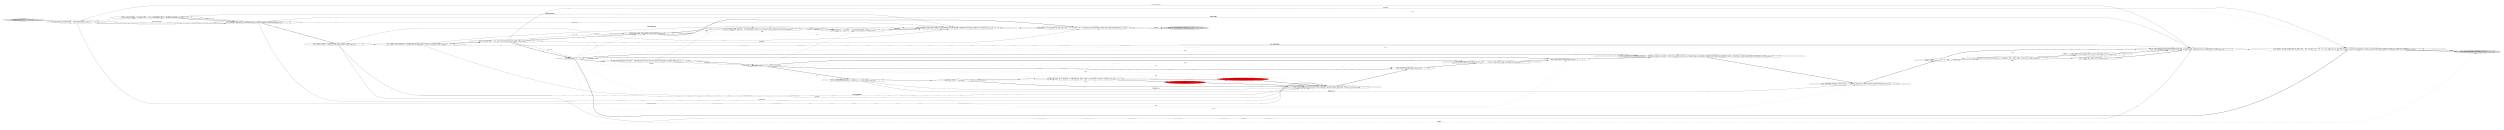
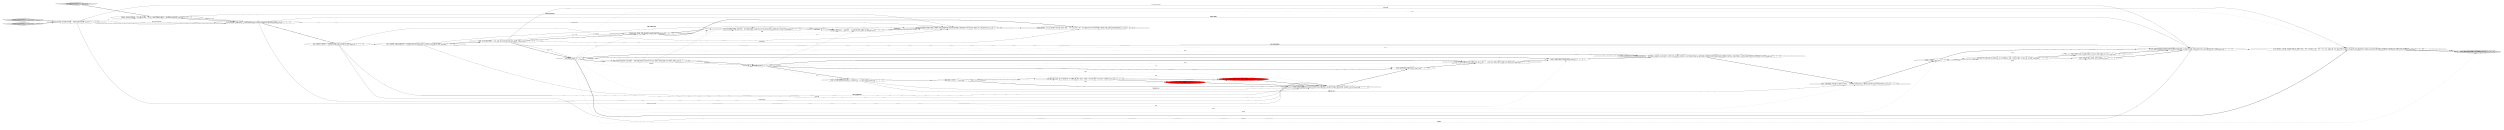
node "getStreamInputFormat['0', '0', '1']": added
node "getBatchInputFormat['1', '0', '0']": added
node "throw new HoodieException(errMsg)@@@14@@@['0', '0', '1']": removed
edge "queryType@@@8@@@['1', '1', '0']" -> "result.isEmpty()@@@23@@@['1', '1', '0']": added, label "true"
